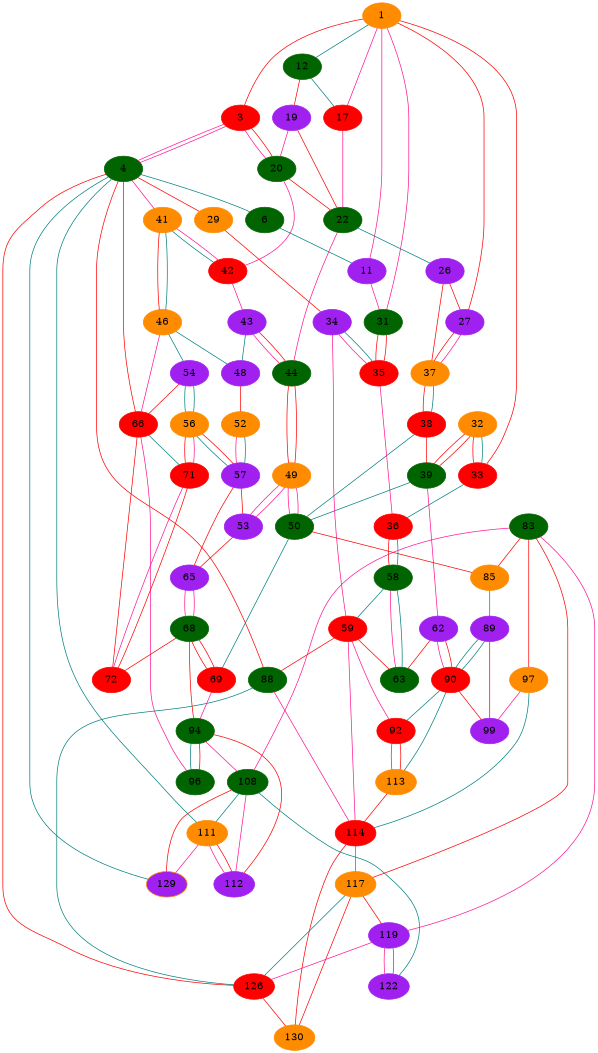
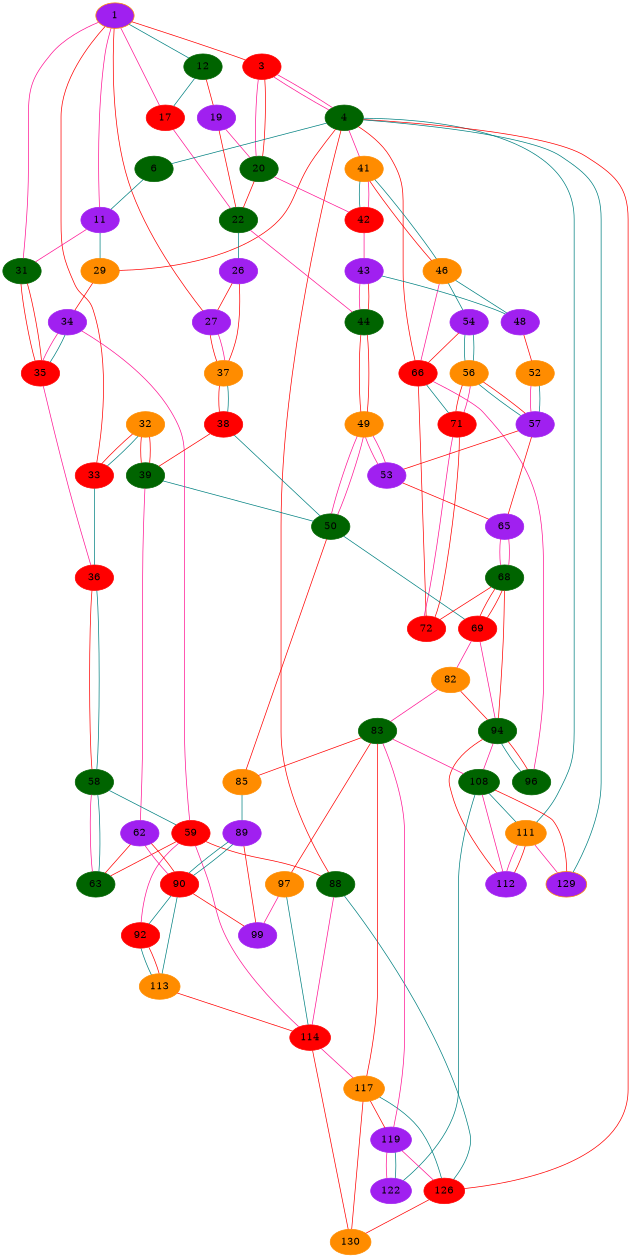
node "1": fillcolor darkorange -> purple
edge "11" -- "29": added
node "82": added
